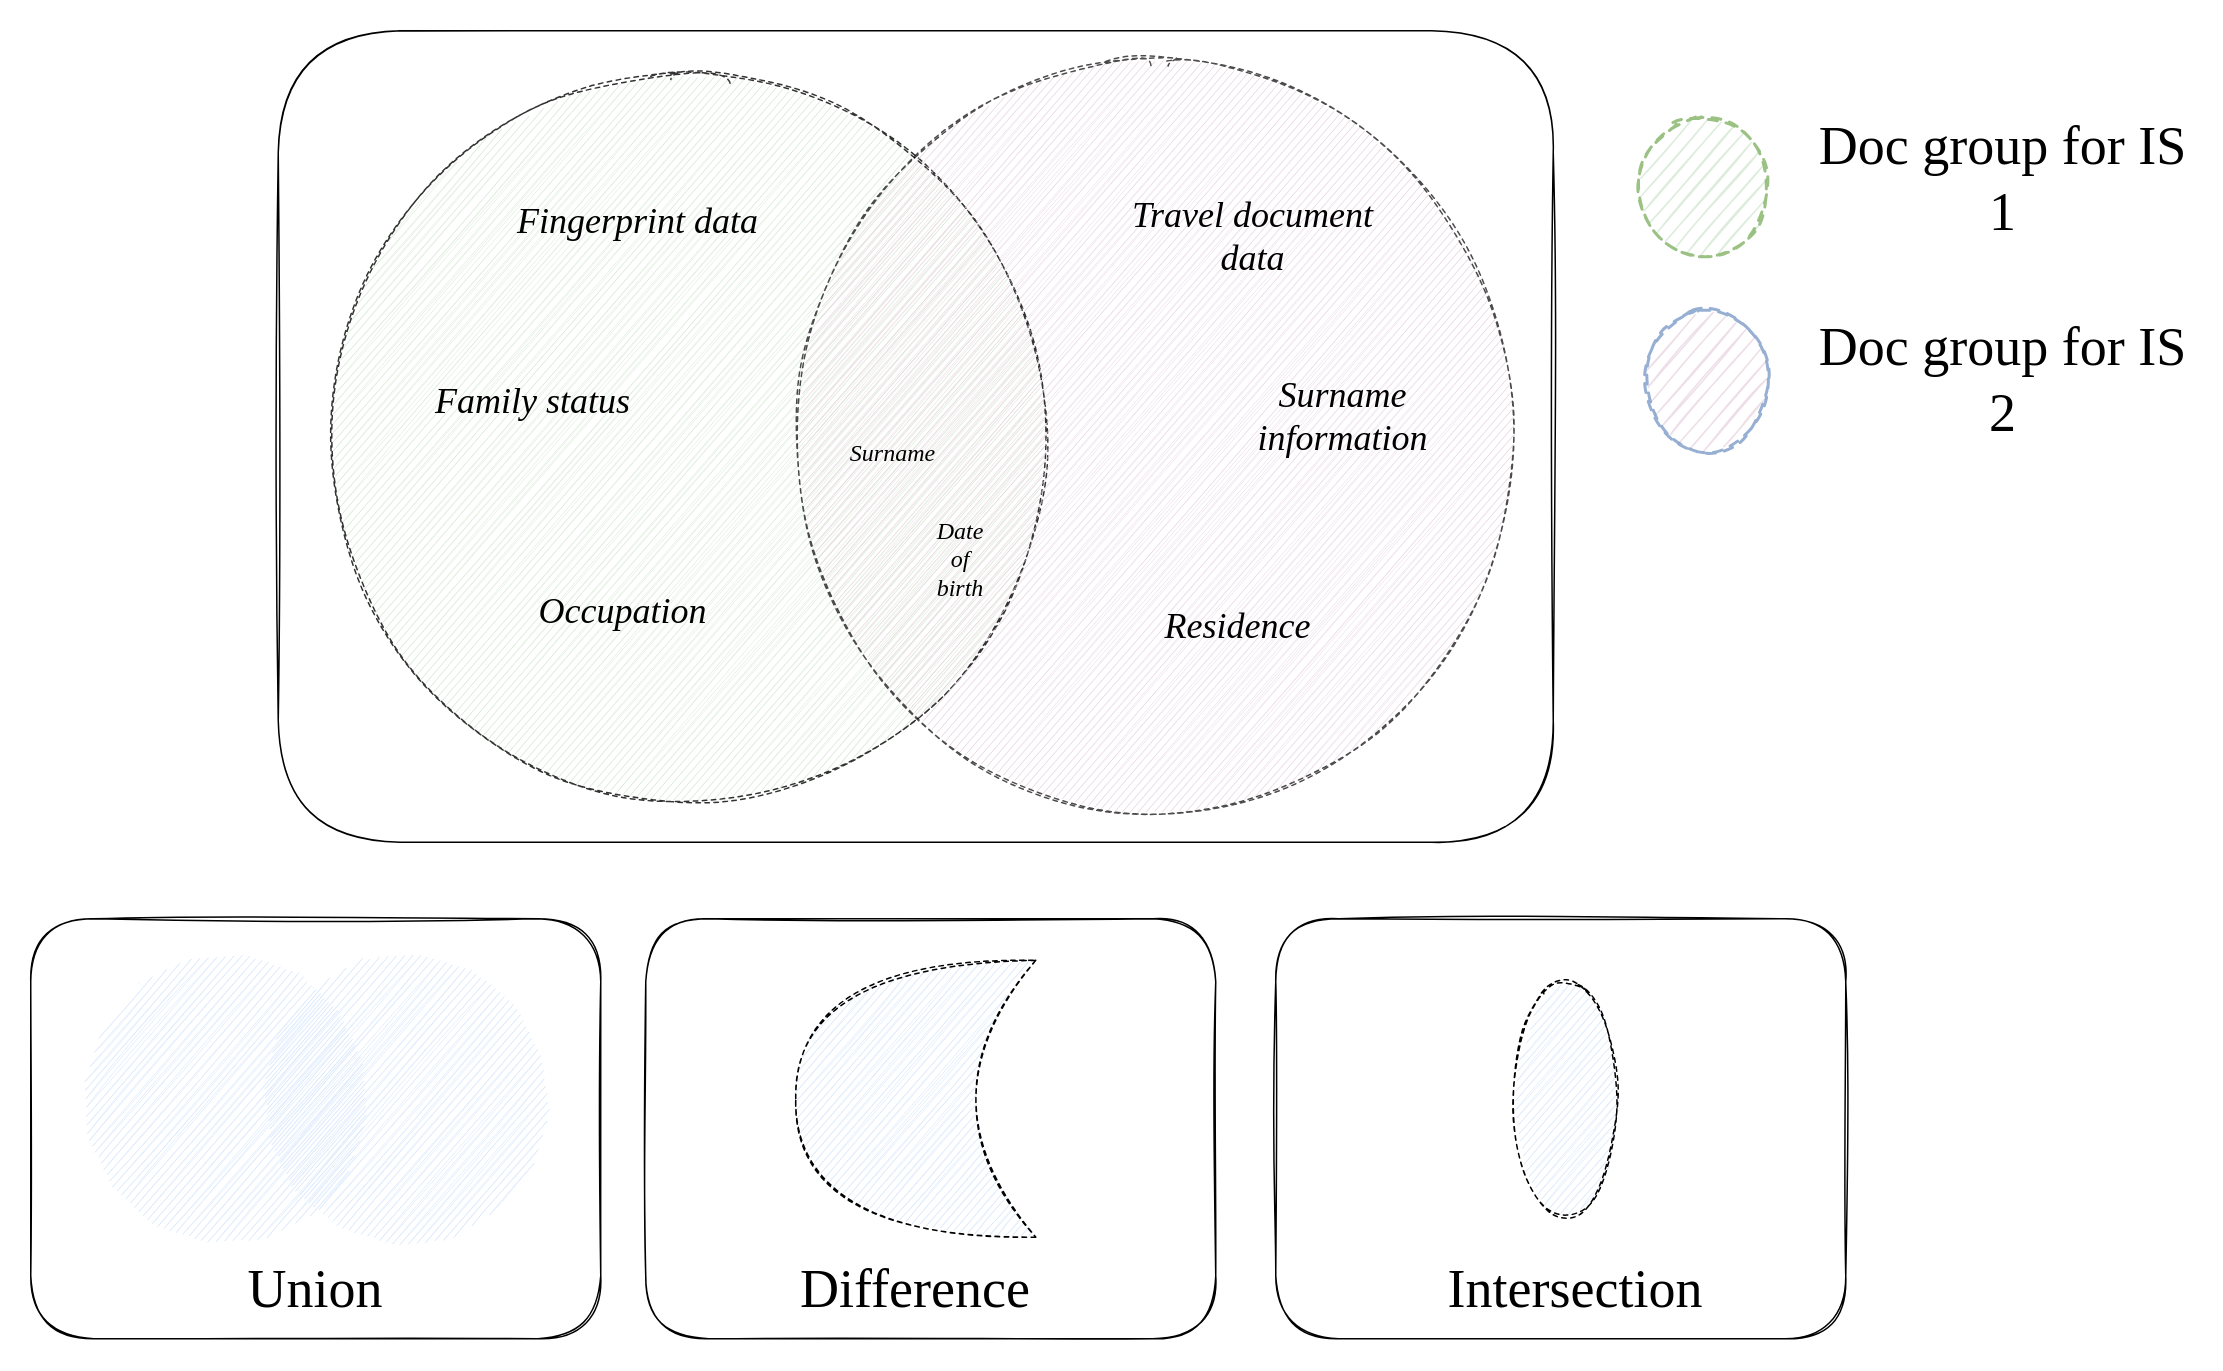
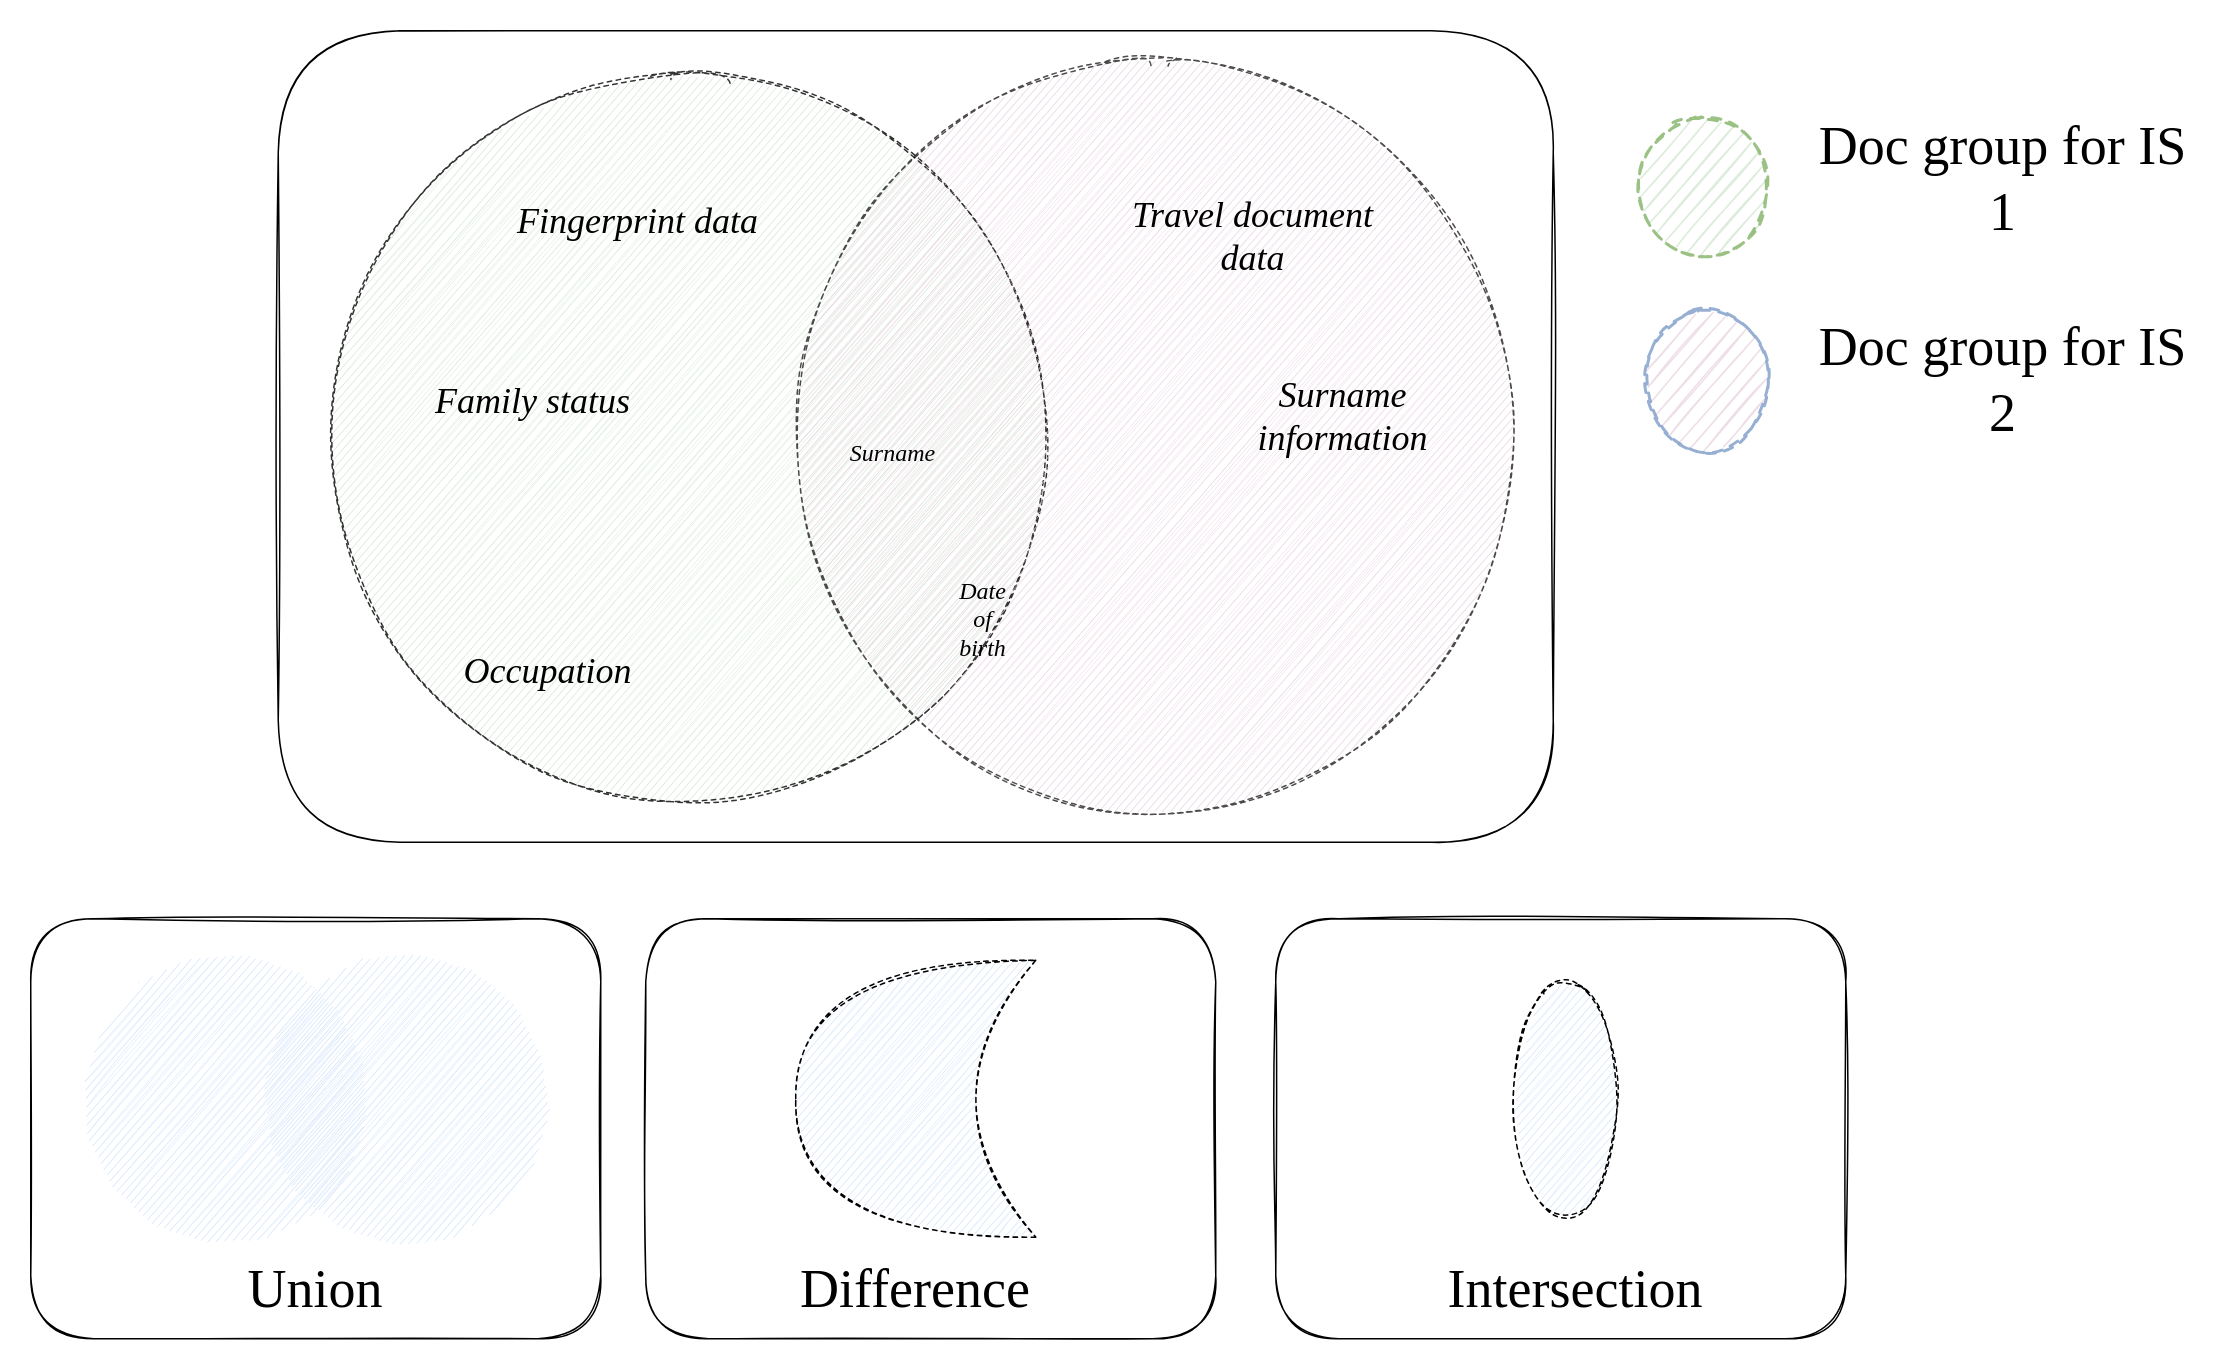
node "Date of birth": moved (961, 559) -> (983, 619)
node "Occupation": moved (623, 611) -> (548, 671)
node "Residence": removed
